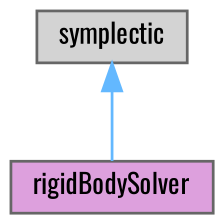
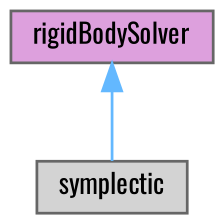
edge "rigidBodySolver" -> "symplectic": reversed
